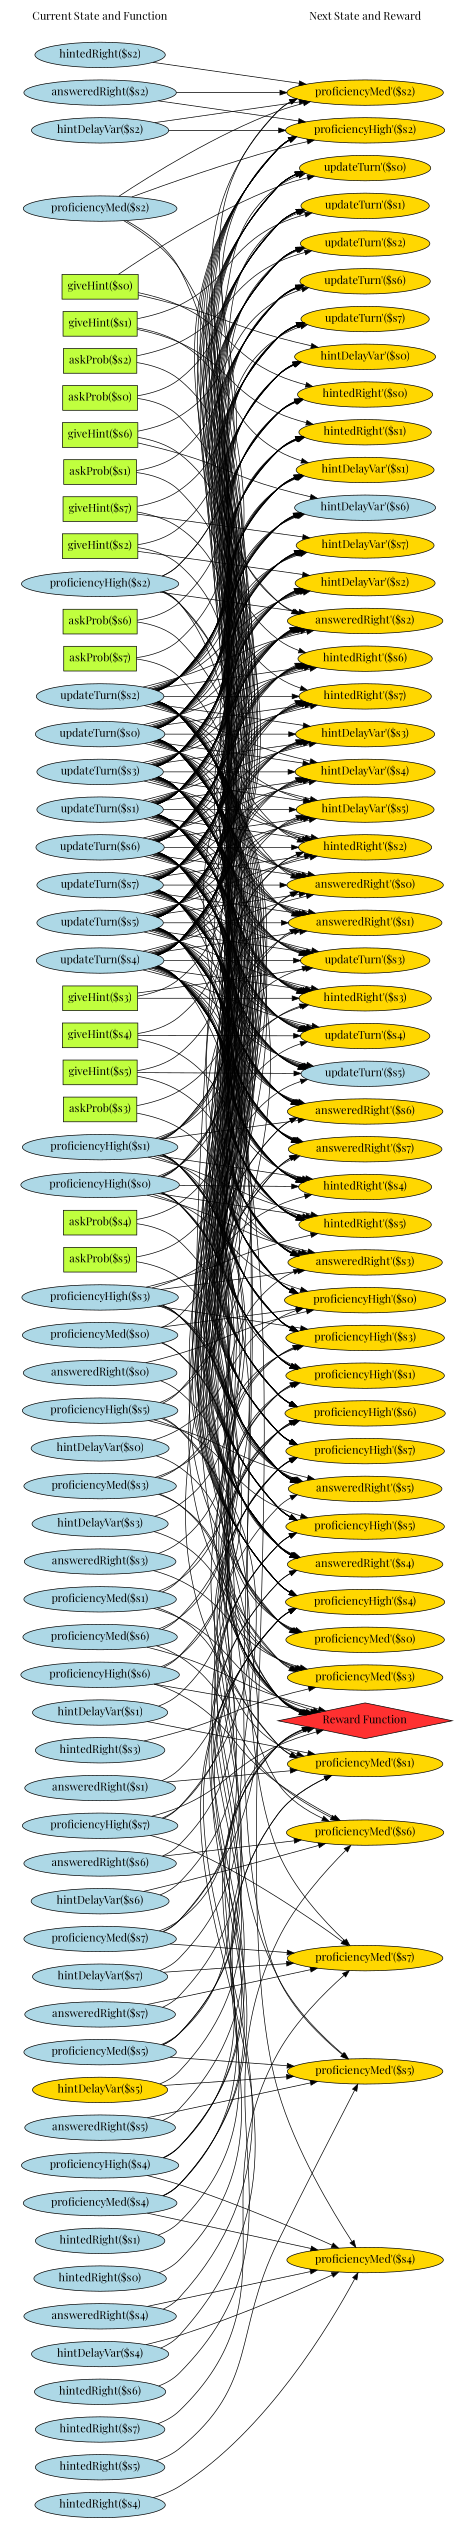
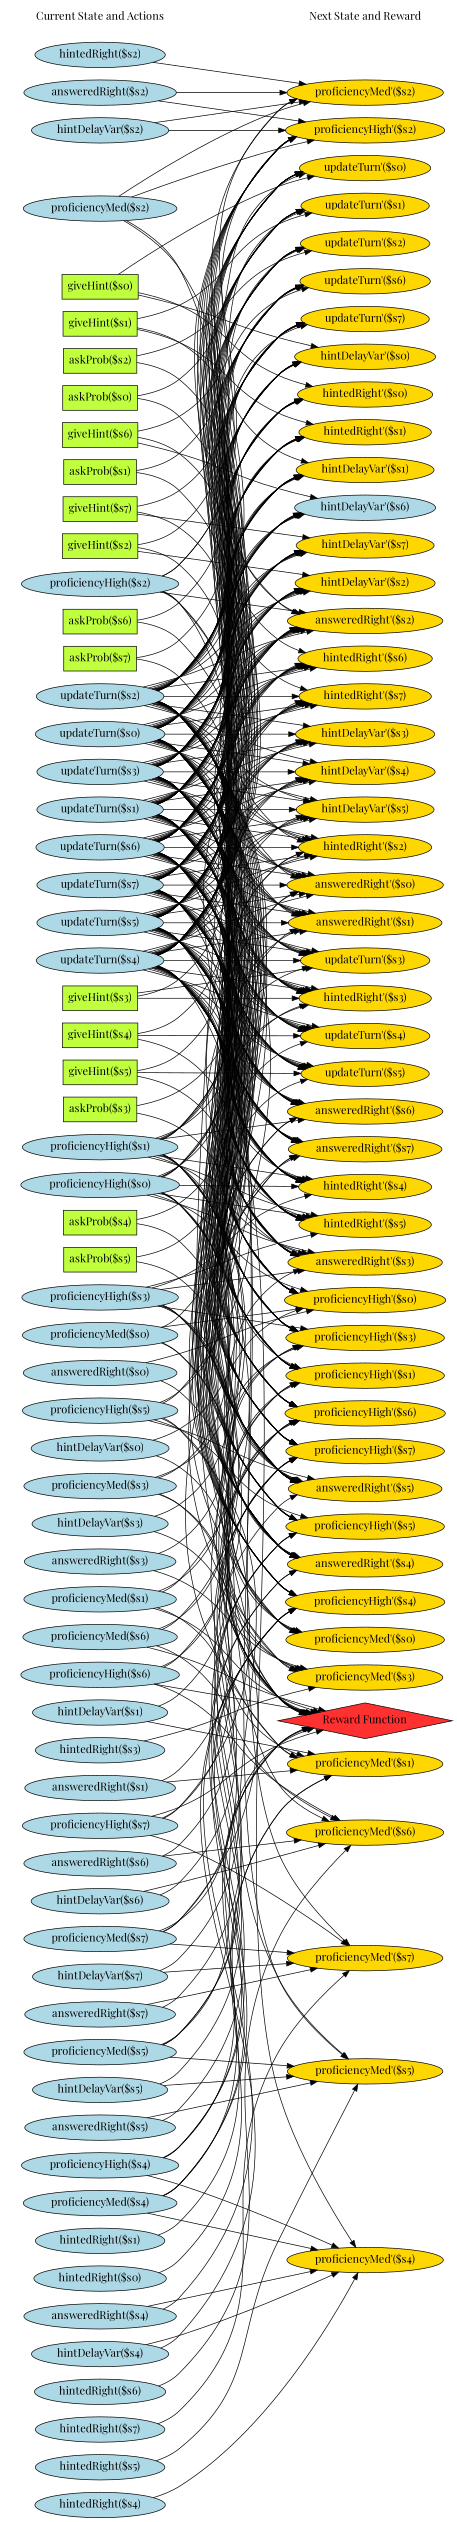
node "Current State and Function": label "Current State and Function" -> "Current State and Actions"
node "updateTurn'($s5)": fillcolor lightblue -> gold1
edge "updateTurn($s1)" -> "proficiencyHigh'($s5)": removed
node "hintDelayVar($s5)": fillcolor gold1 -> lightblue
